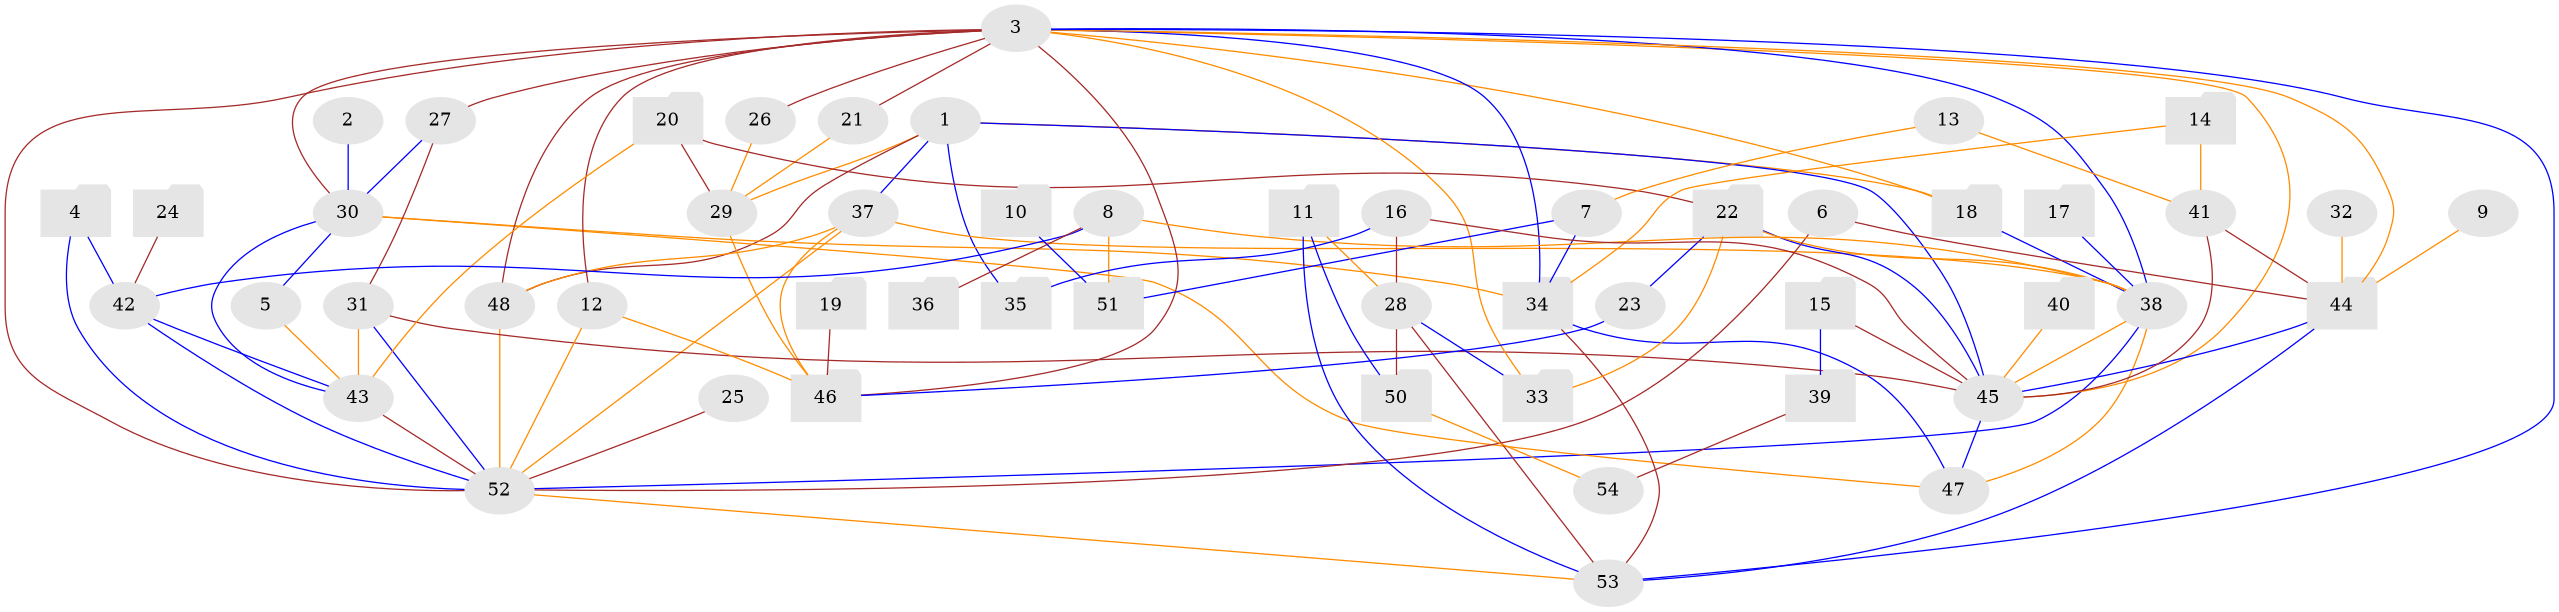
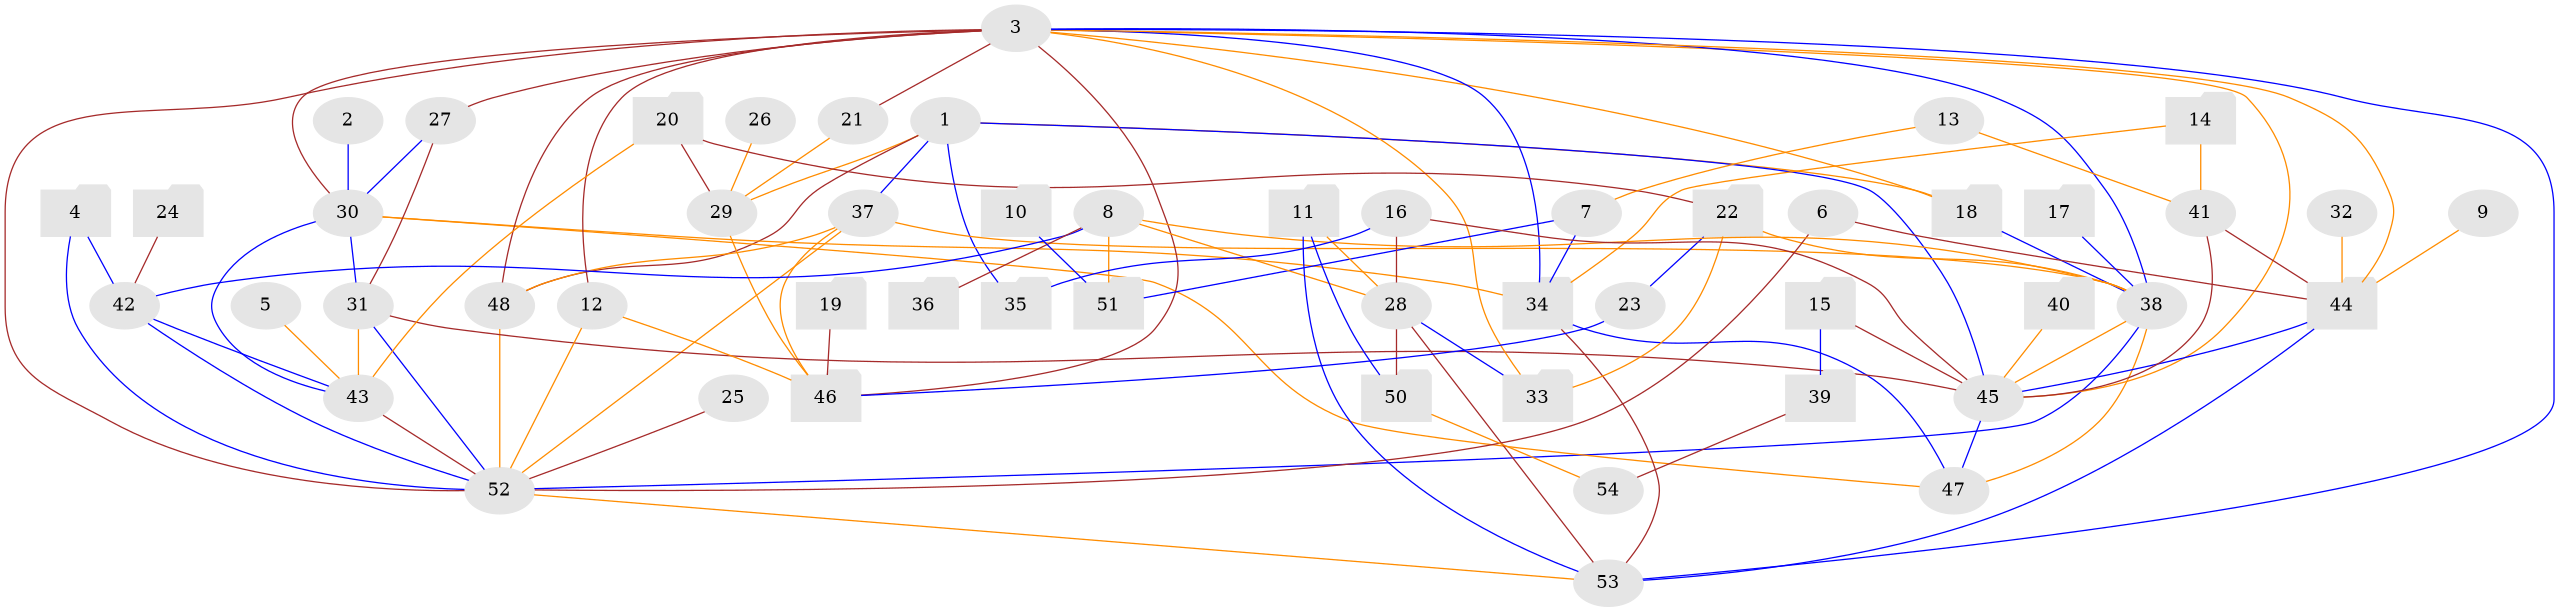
edge "3" -- "26": removed
edge "8" -- "28": added
edge "30" -- "5": now "30" -- "31"
edge "22" -- "45": removed
